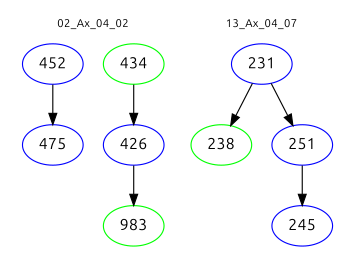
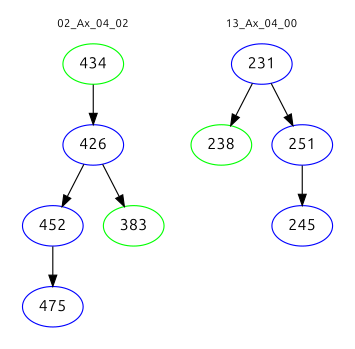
cluster "13_Ax_04_07": label "13_Ax_04_07" -> "13_Ax_04_00"
edge "426" -> "452": added
node "983": label "983" -> "383"
